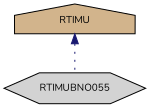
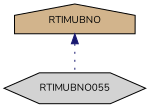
node "RTIMU": label "RTIMU" -> "RTIMUBNO"
